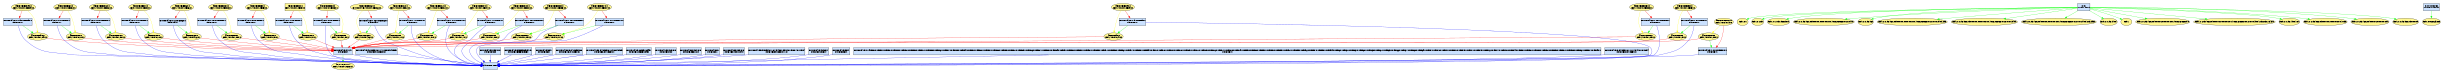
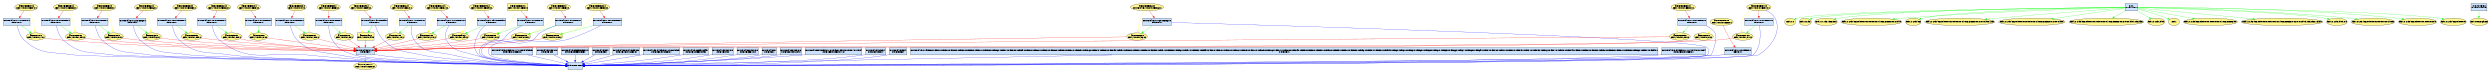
edge "commandline:mv 2.txt test2.txt deskto:mv" -> "filename:2.txt path:/intrusion/2.txt": removed
node "filename:9.txt path:/intrusion/9.txt": shape ellipse -> box
edge "filename:11.txt path:/intrusion/11.txt" -> "commandline:mv 11.txt test11.txt pidname:mv": reversed
edge "commandline:mv 0.txt test0.txt pidname:mv" -> "pidname:System": now "filename:test17.txt path:/intrusion/test17.txt" -> "pidname:System"
